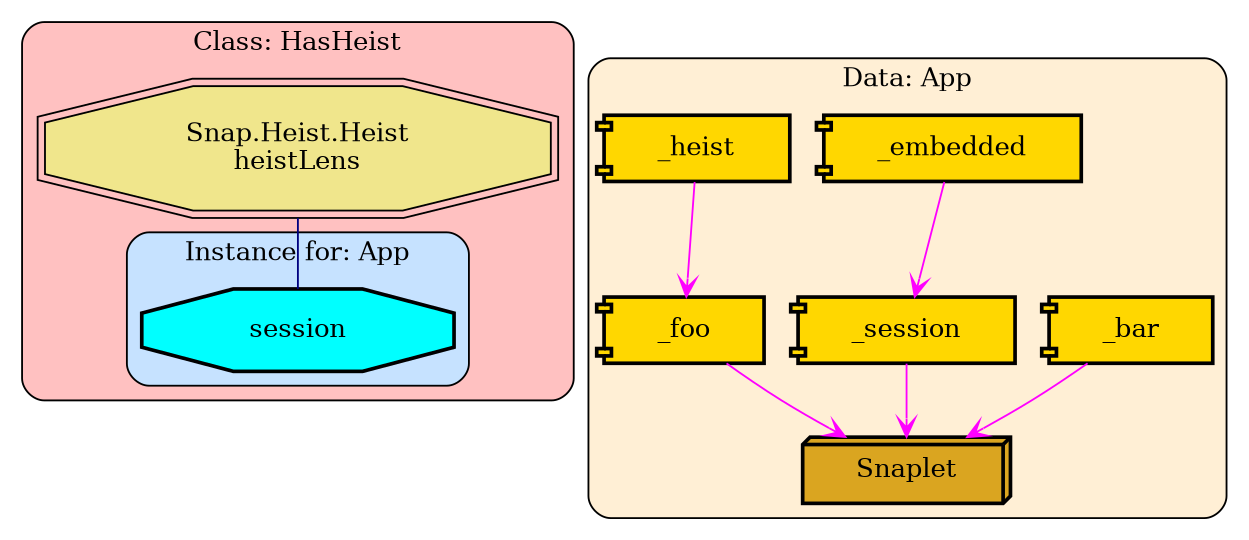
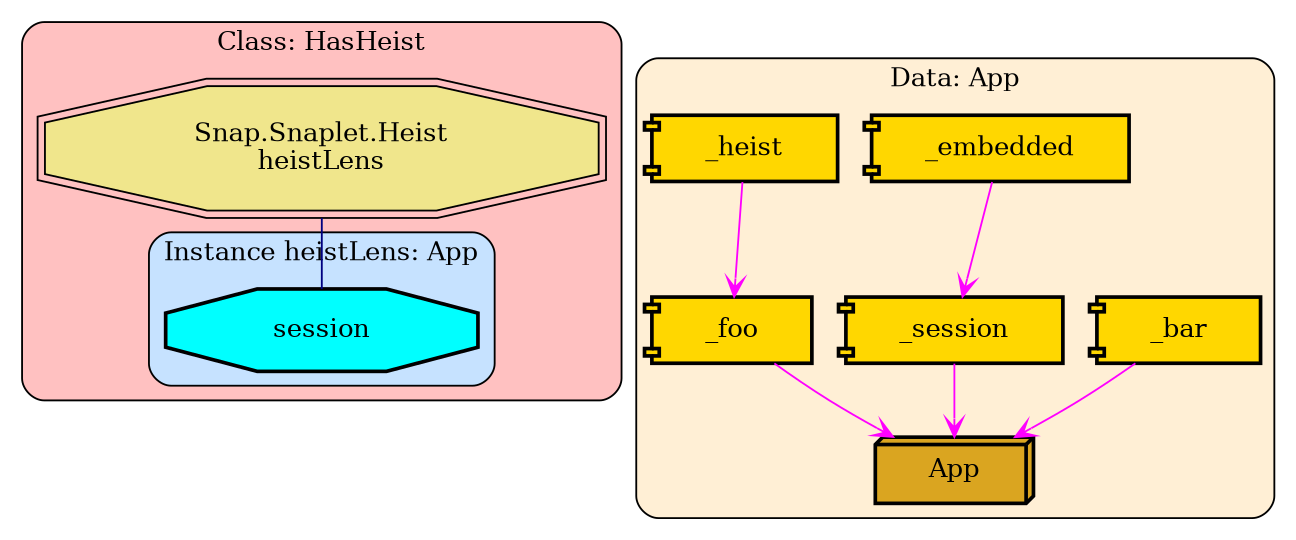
node "Snap.Heist.Heist heistLens": label "Snap.Heist.Heist heistLens" -> "Snap.Snaplet.Heist heistLens"
cluster "Instance for: App": label "Instance for: App" -> "Instance heistLens: App"
node "Snaplet": label "Snaplet" -> "App"
